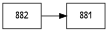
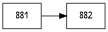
edge "882" -> "881": reversed
